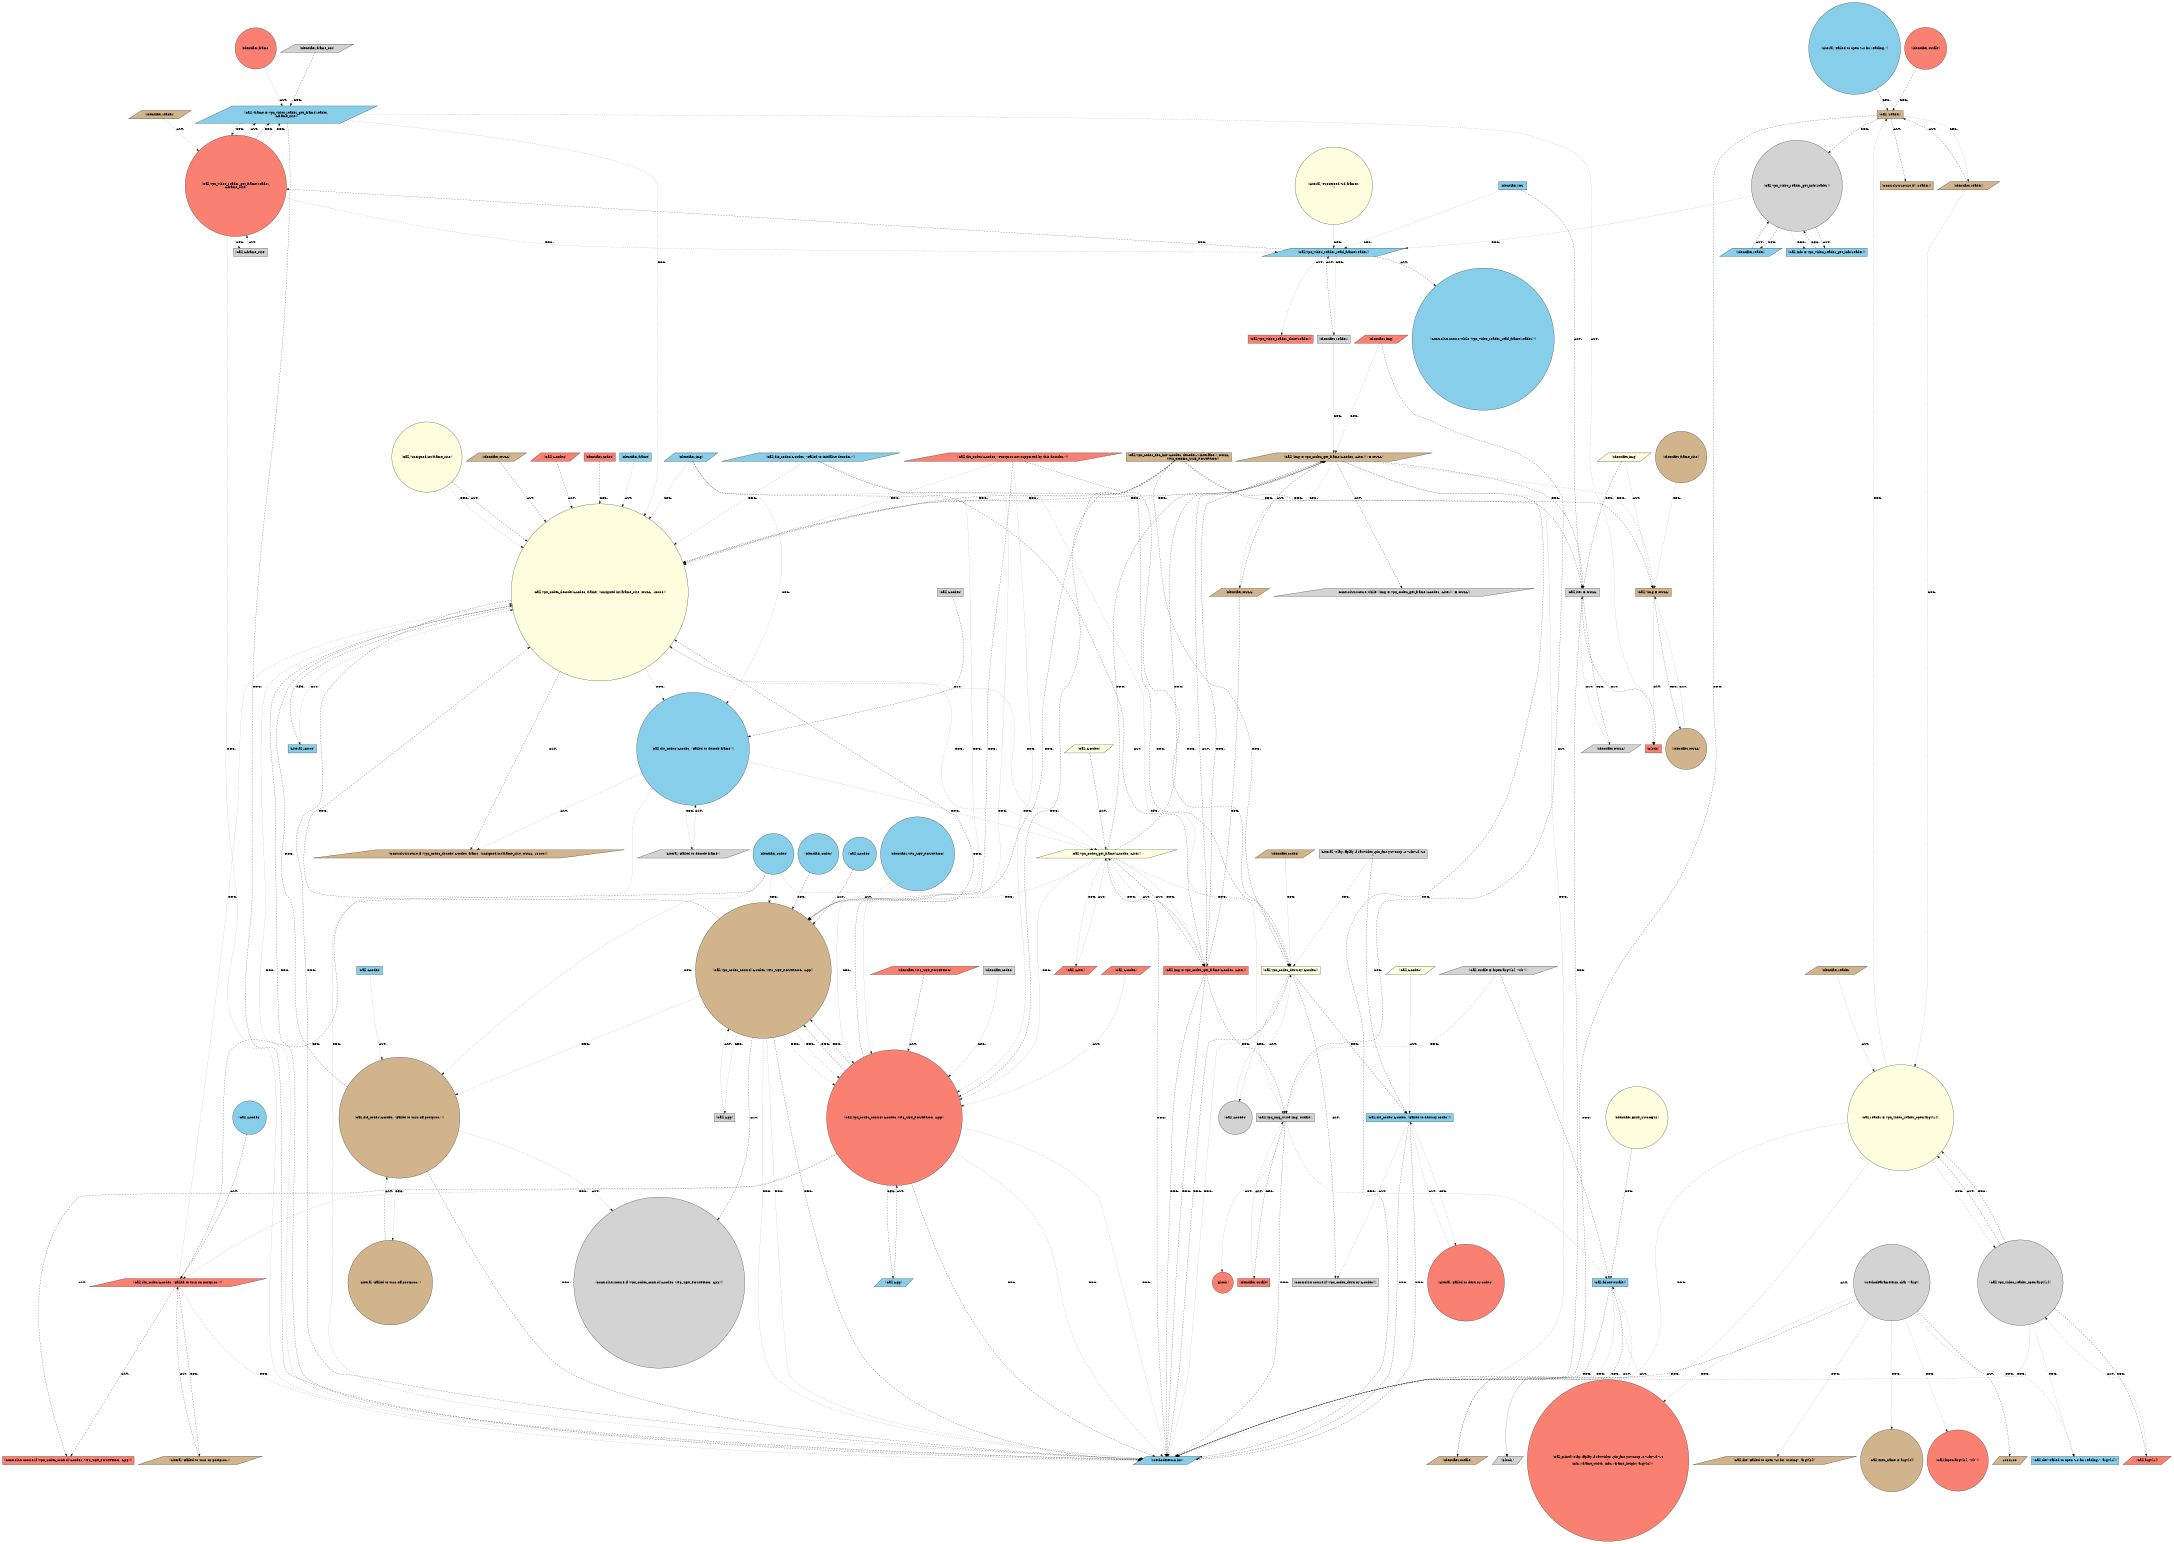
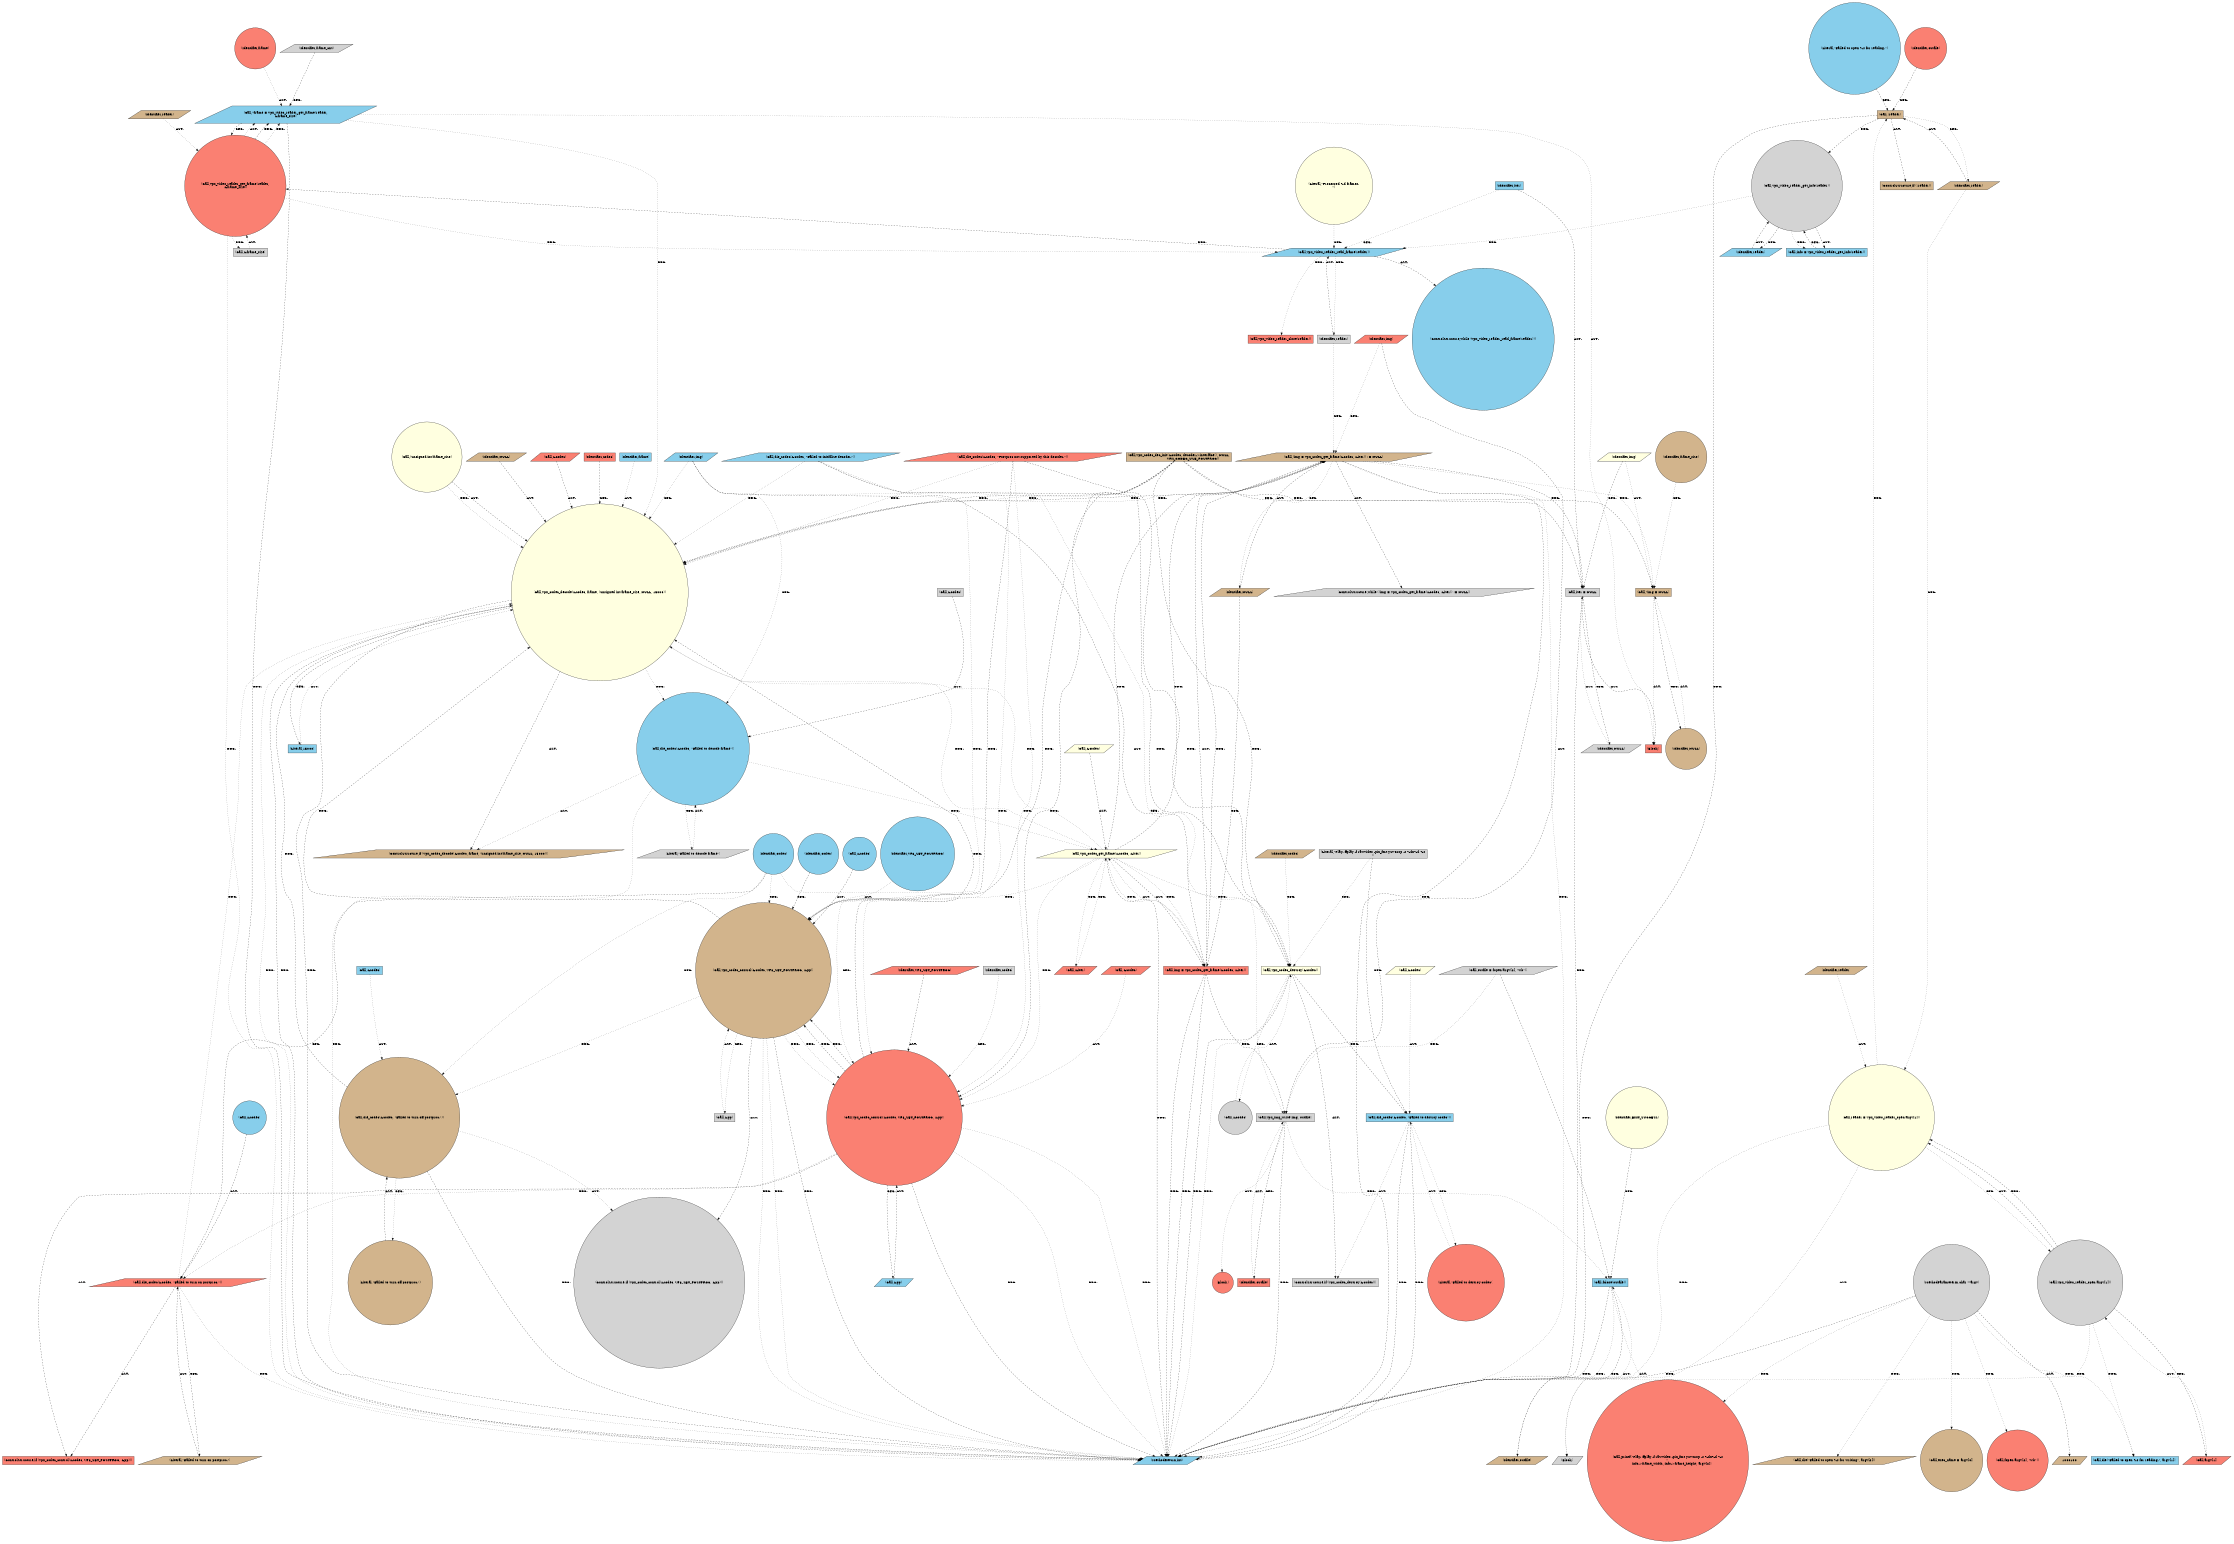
edge "(Call,vpx_video_reader_get_frame(reader, &frame_size))" -> "(Call,&frame_size)": label "CFG: " -> "DDG: "
edge "(Call,vpx_video_reader_read_frame(reader))" -> "(Call,vpx_video_reader_close(reader))": label "AST: " -> "DDG: "
edge "(Call,&iter)" -> "(Call,vpx_codec_get_frame(&codec, &iter))": label "AST: " -> "CFG: "
